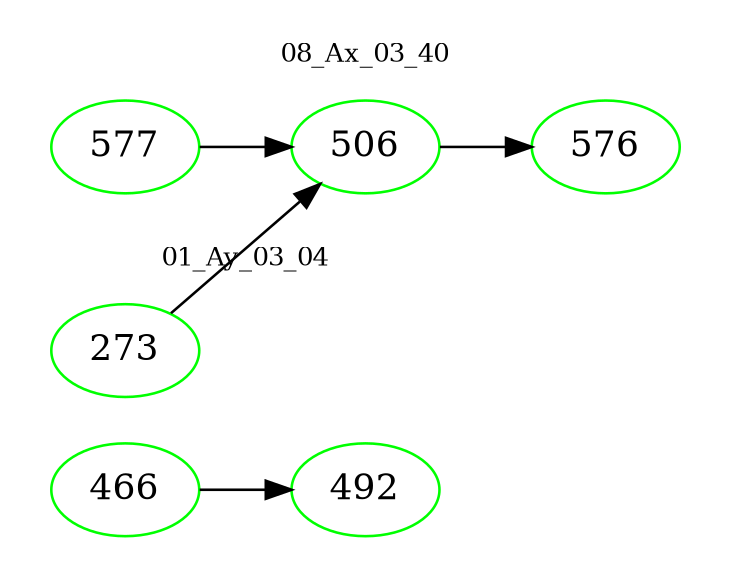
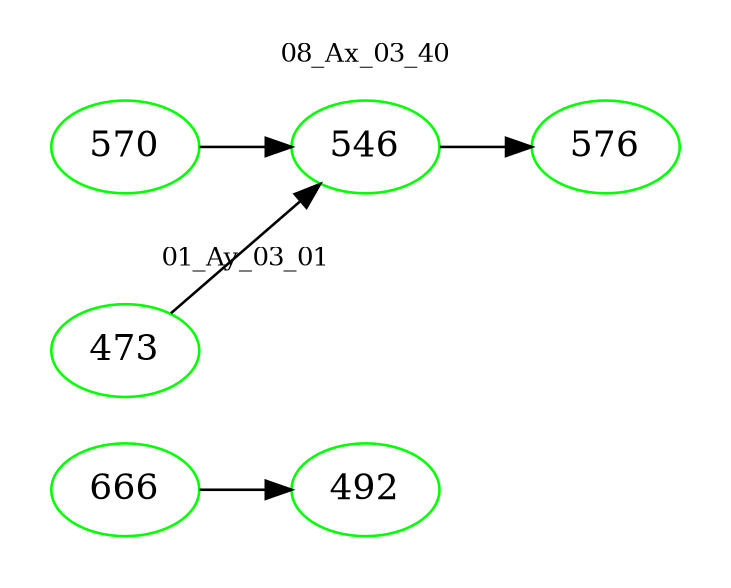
node "577": label "577" -> "570"
node "506": label "506" -> "546"
cluster "01_Ay_03_04": label "01_Ay_03_04" -> "01_Ay_03_01"
node "273": label "273" -> "473"
node "466": label "466" -> "666"
